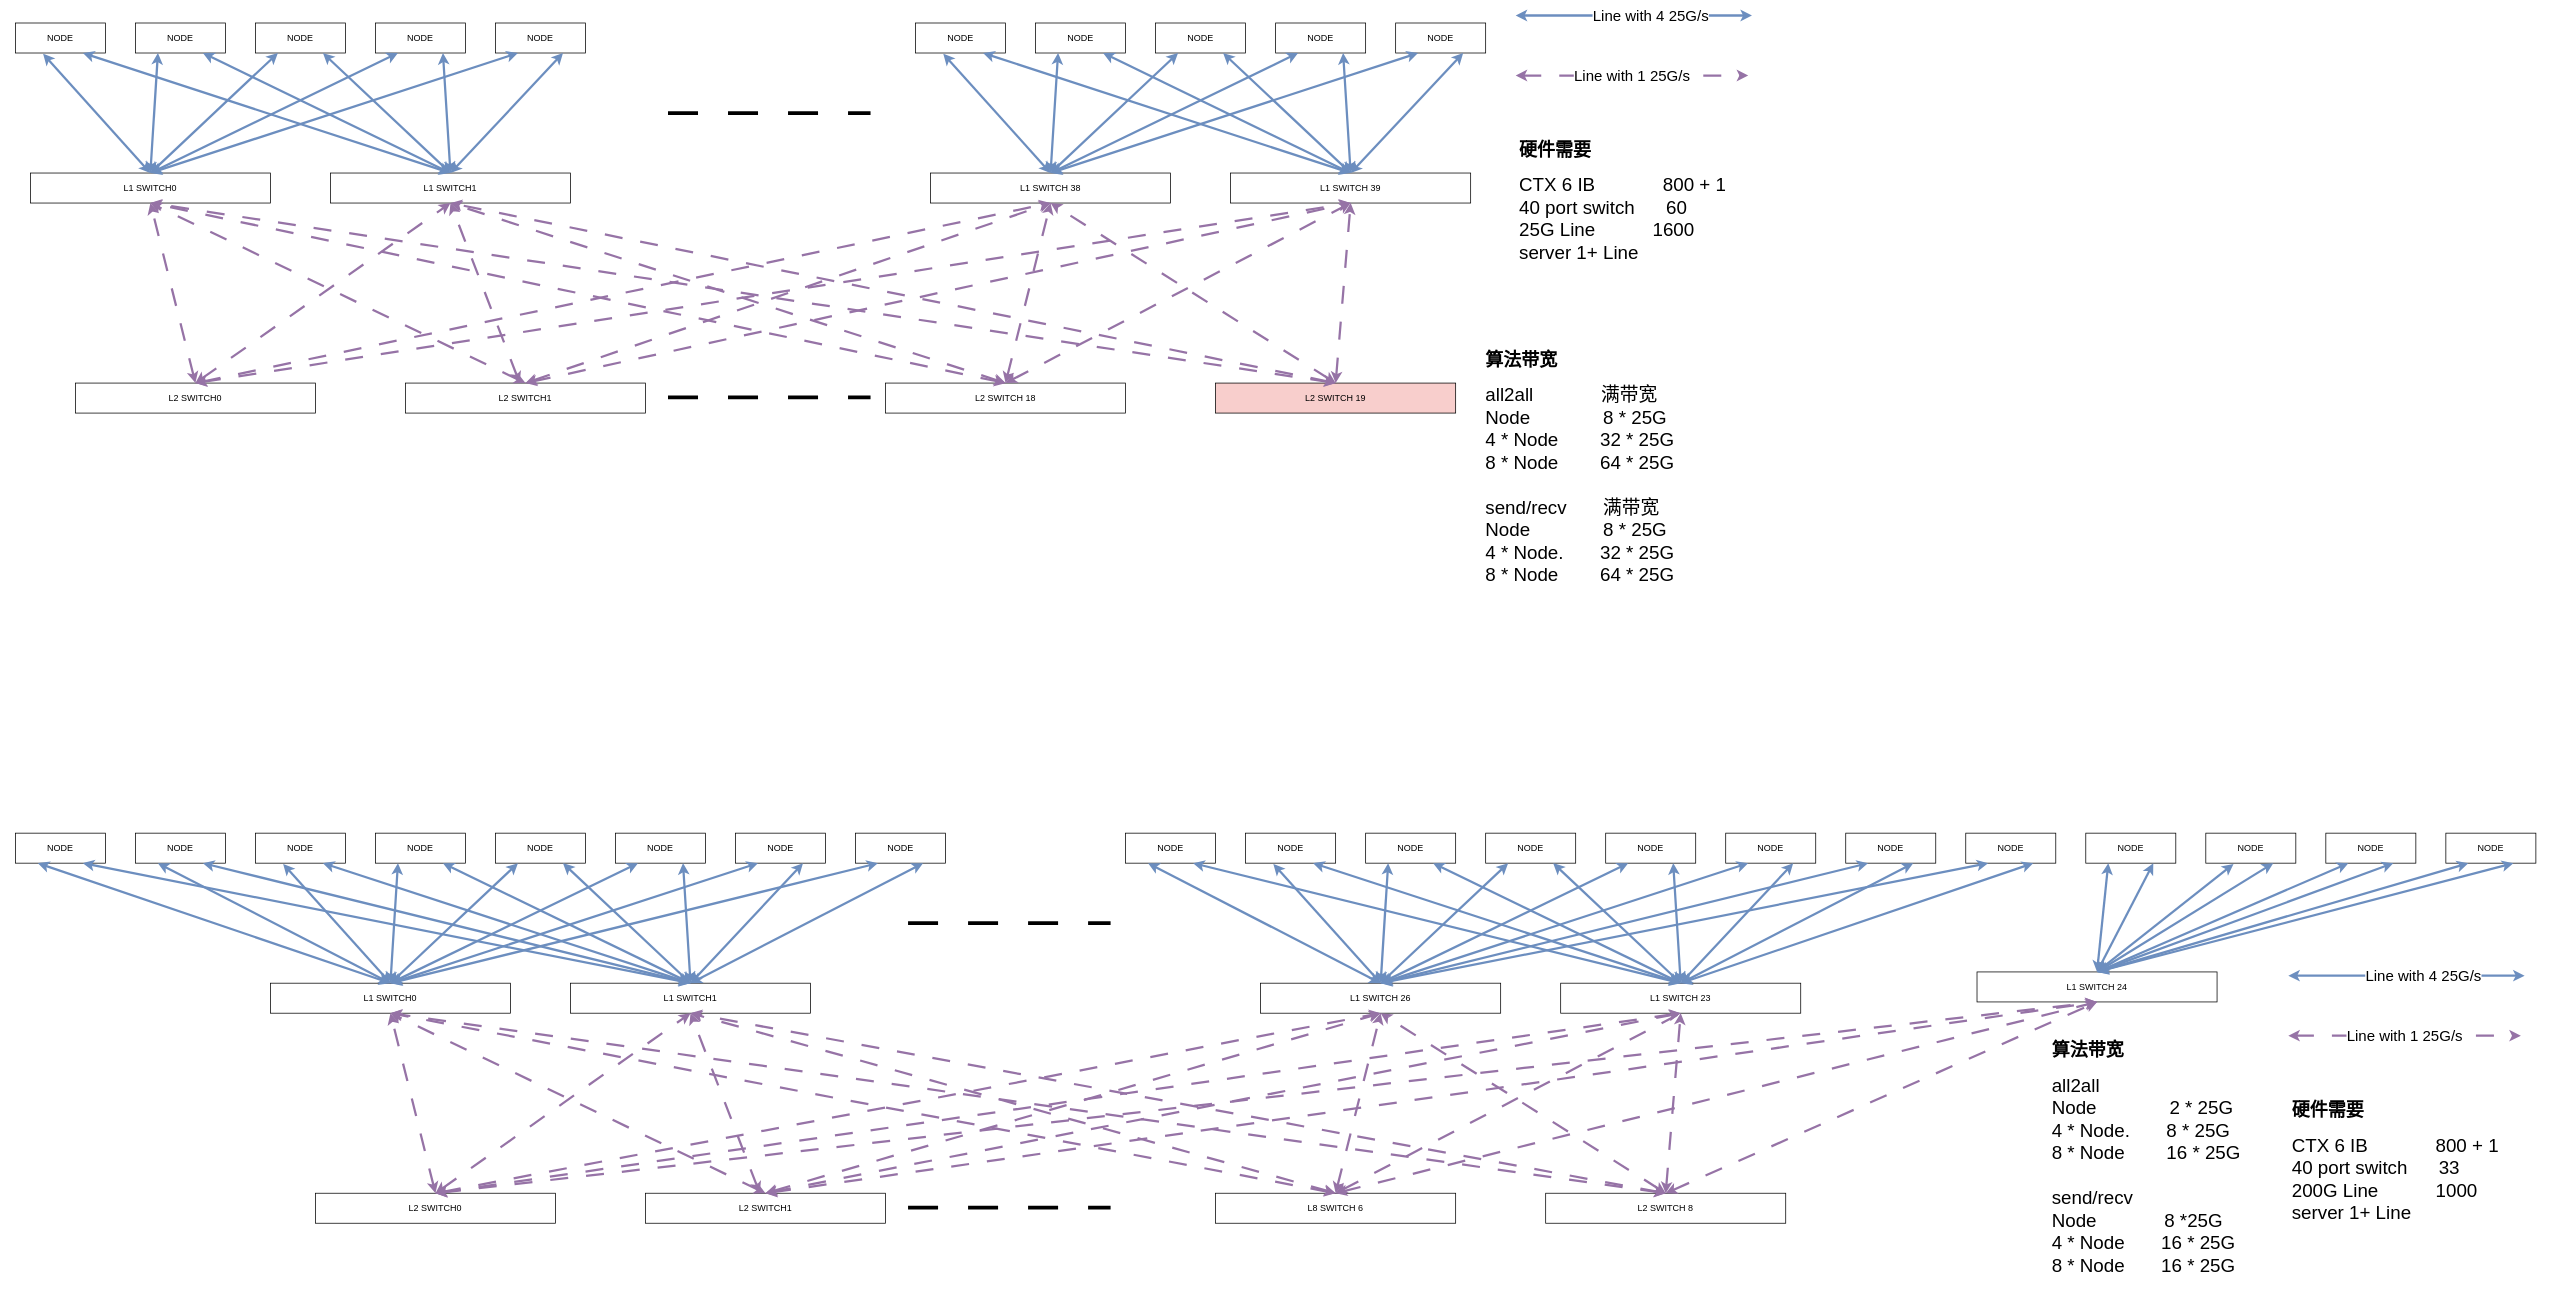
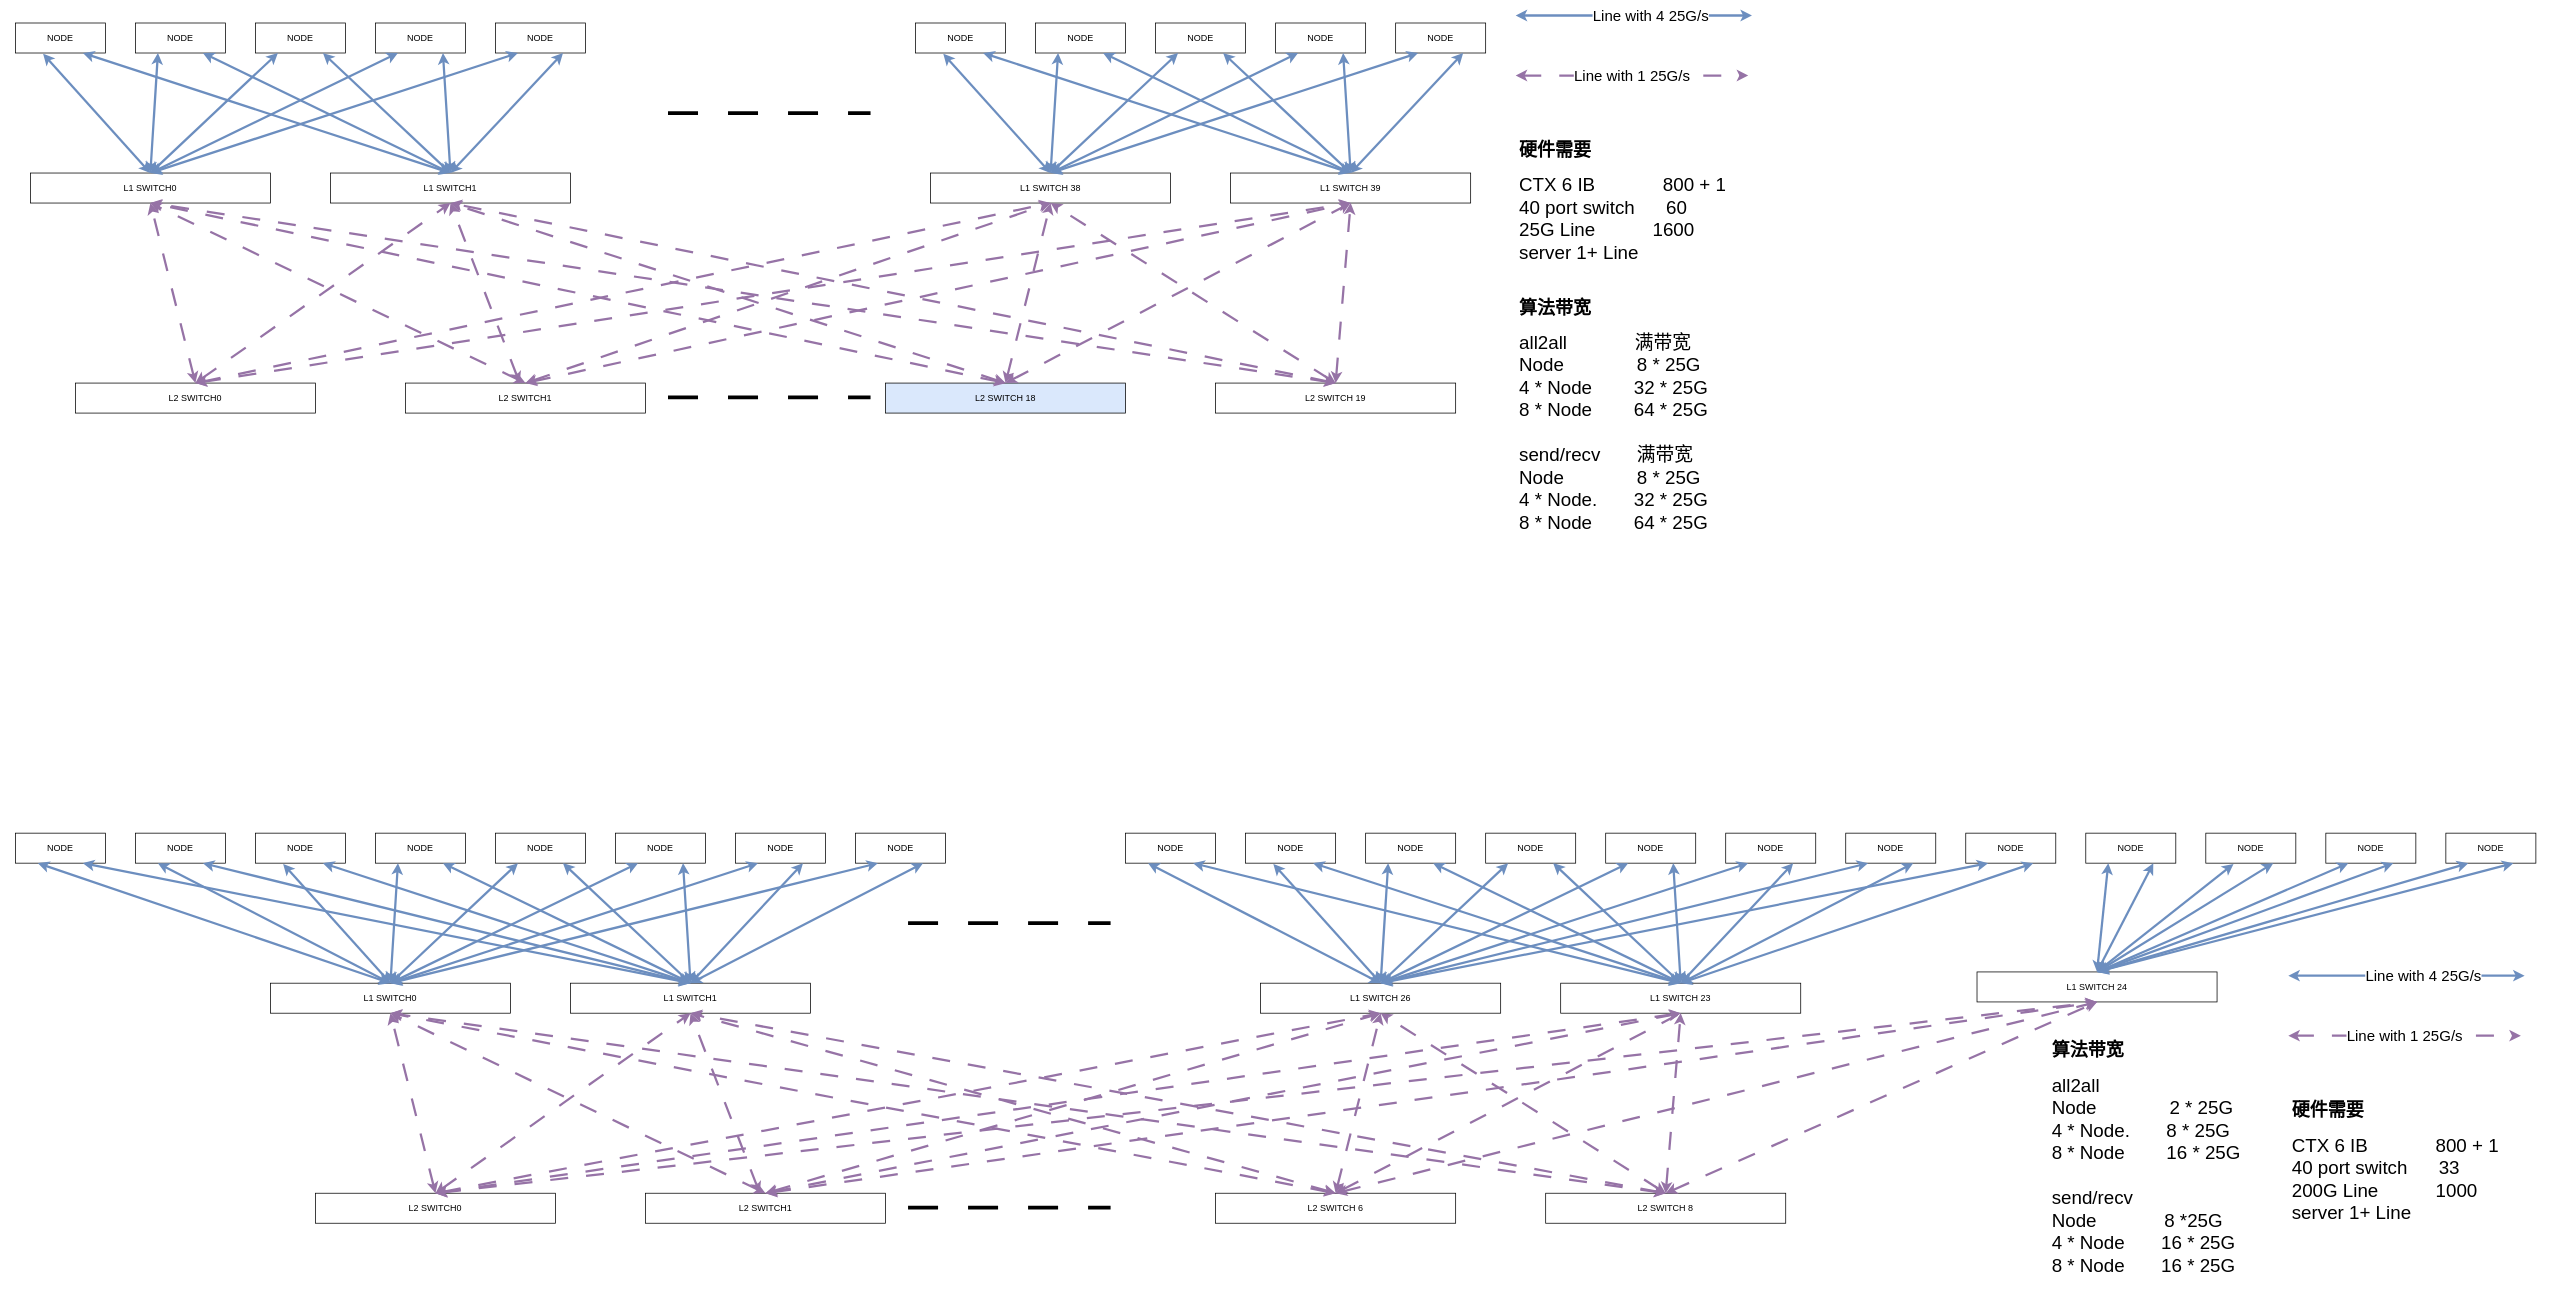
node "L2 SWITCH 18": fillcolor #ffffff -> #dae8fc
node "L2 SWITCH 19": fillcolor #f8cecc -> #ffffff
node "算法带宽 all2all 满带宽 Node 8 * 25G 4 * Node 32 * 25G 8 * Node 64 * 25G send/recv 满带宽 Node 8 * 25G 4 * Node. 32 * 25G 8 * Node 64 * 25G": moved (1602, 477) -> (1635, 424)
node "L8 SWITCH 6": label "L8 SWITCH 6" -> "L2 SWITCH 6"
